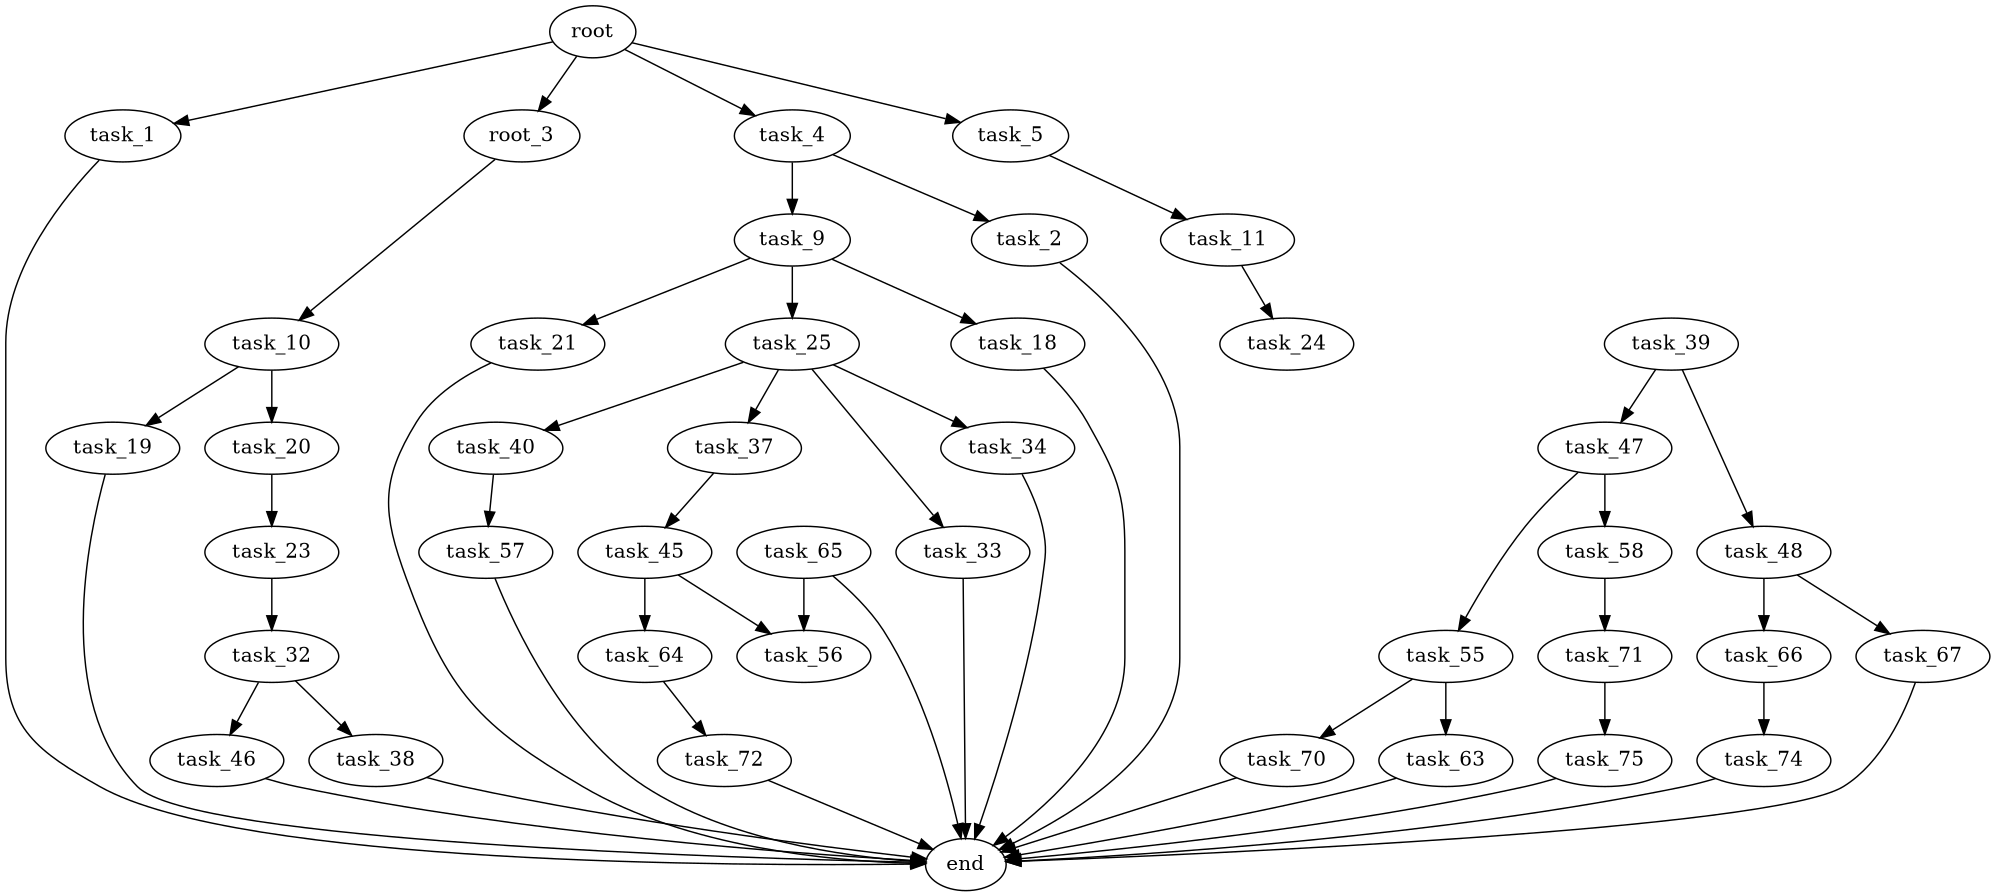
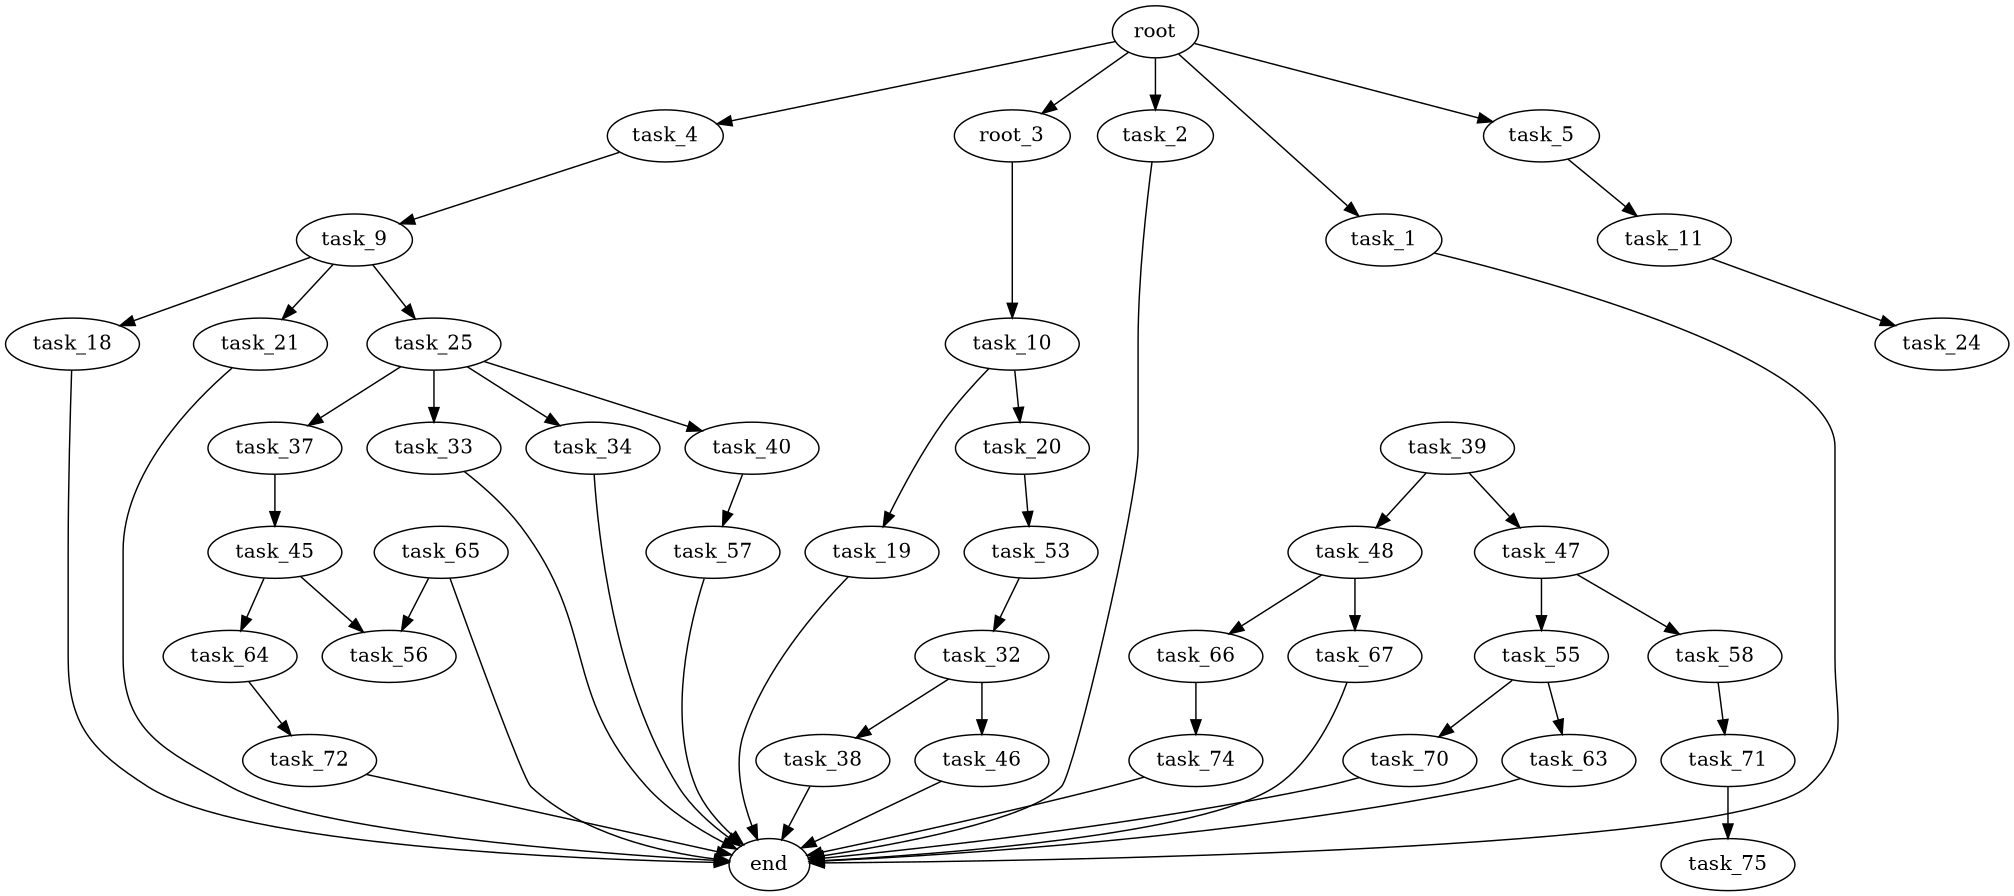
edge "task_4" -> "task_2": now "root" -> "task_2"
node "task_23": label "task_23" -> "task_53"
edge "task_75" -> "end": removed
